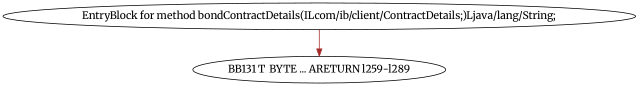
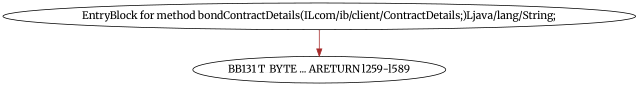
node "BB131 T_BYTE ... ARETURN l259-l289": label "BB131 T_BYTE ... ARETURN l259-l289" -> "BB131 T_BYTE ... ARETURN l259-l589"
